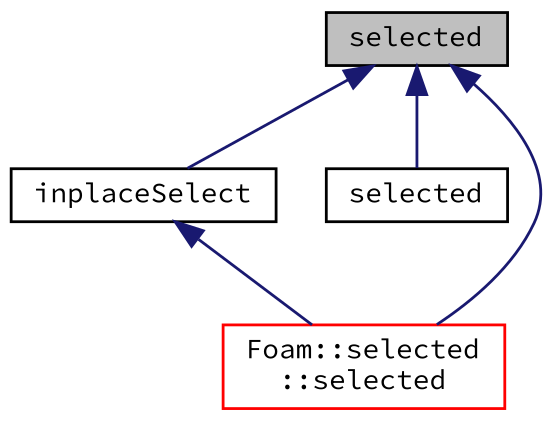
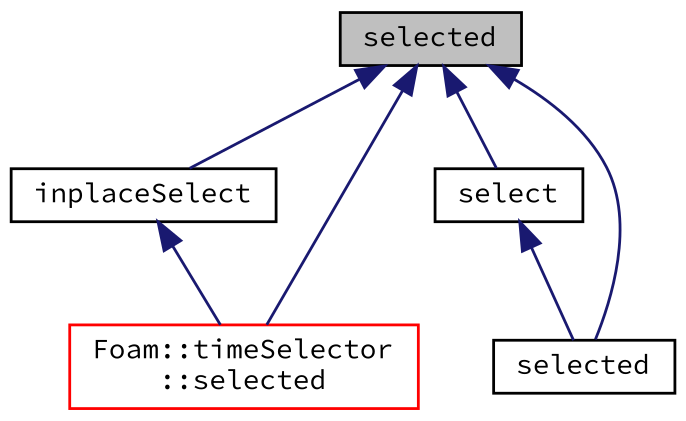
node "select": added
node "Foam::selected ::selected": label "Foam::selected ::selected" -> "Foam::timeSelector ::selected"
